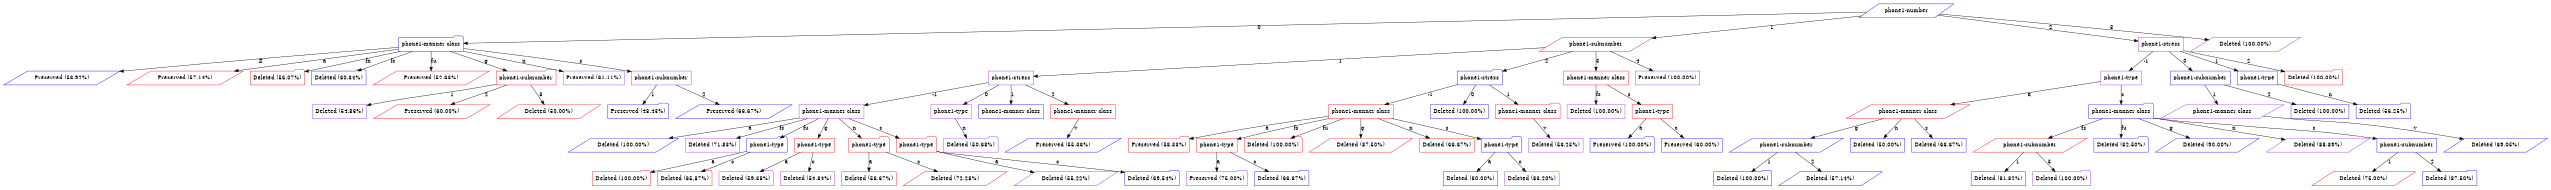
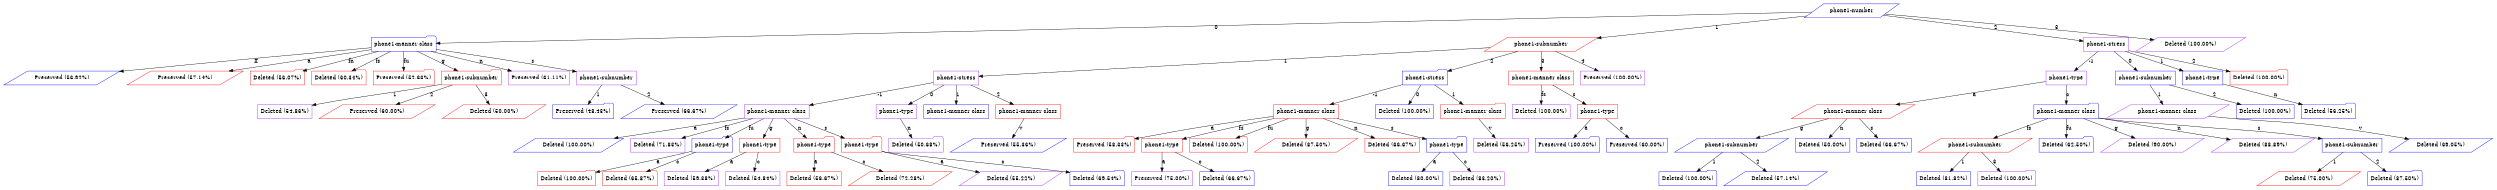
node "Deleted (60.34%)": color blue -> red
node "Preserved (52.63%)": shape parallelogram -> folder
node "Deleted (90.00%)": color blue -> purple
